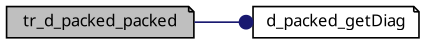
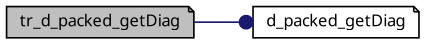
node "tr_d_packed_packed": label "tr_d_packed_packed" -> "tr_d_packed_getDiag"
